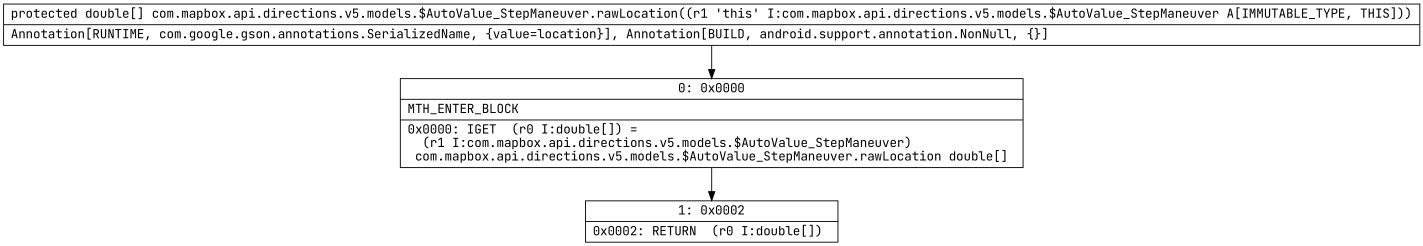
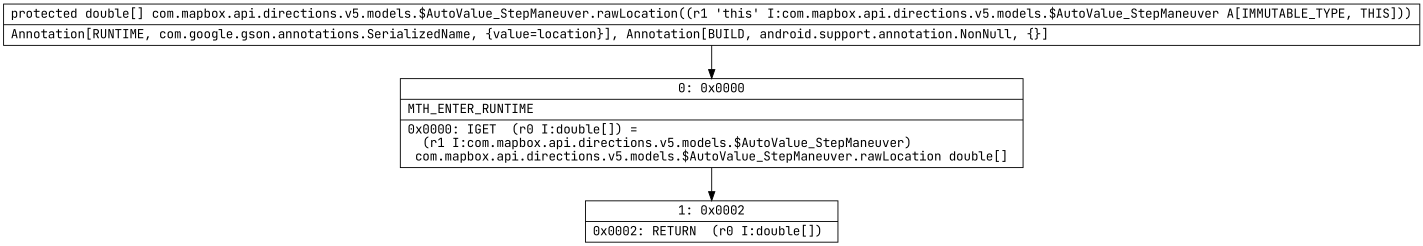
node "0: 0x0000": text "MTH_ENTER_BLOCK" -> "MTH_ENTER_RUNTIME"
